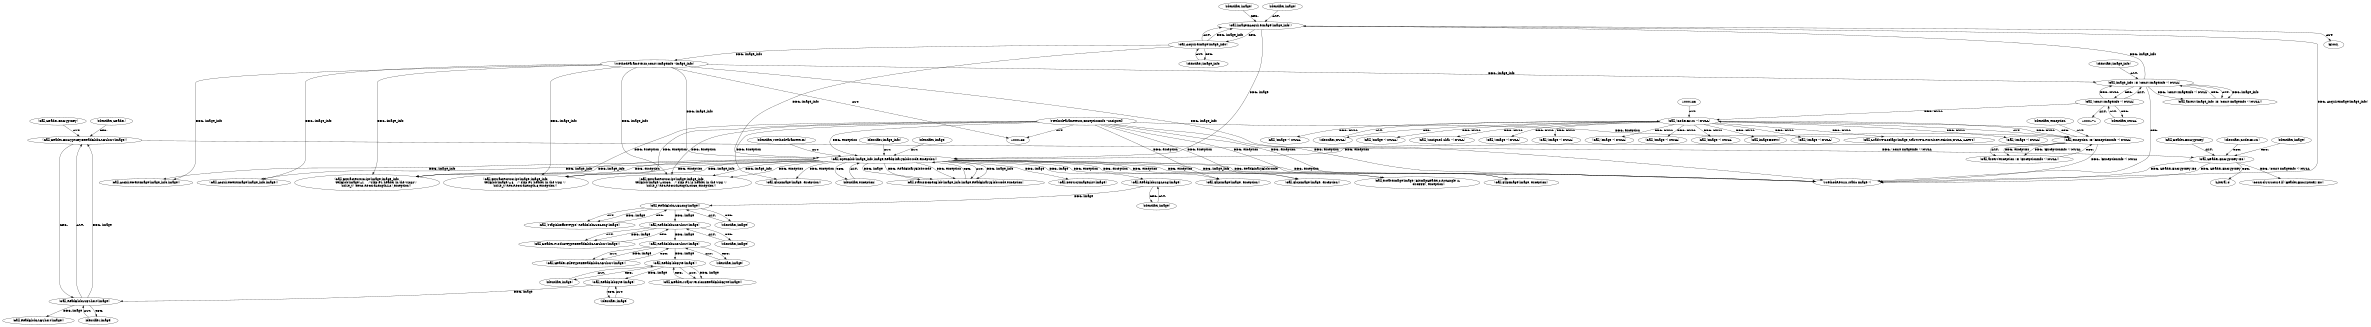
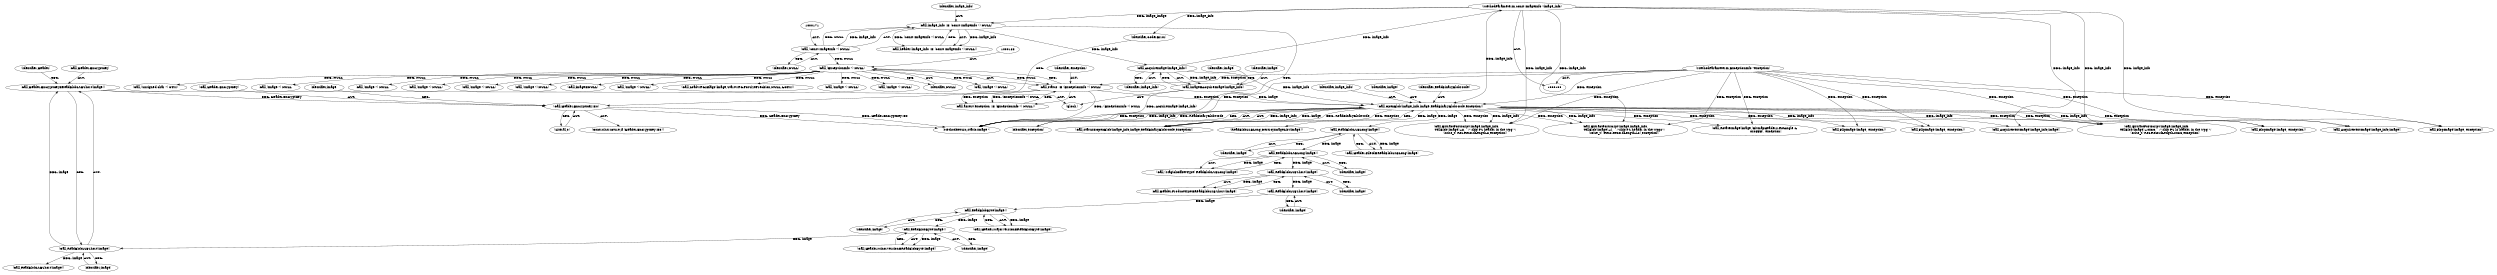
edge "(Call,image_info != (const ImageInfo *) NULL)" -> "(Call,image=AcquireImage(image_info))": now "(Call,image_info != (const ImageInfo *) NULL)" -> "(Call,AcquireImage(image_info))"
edge "(Call,image=AcquireImage(image_info))" -> "(Call,AcquireImage(image_info))": label "CFG: " -> "DDG: "
edge "(MethodParameterIn,const ImageInfo *image_info)" -> "(Call,image_info != (const ImageInfo *) NULL)": label "DDG: image_info" -> "DDG: image_image"
edge "(Call,Header.EncryptKey=ReadBlobLSBShort(image))" -> "(Block,)": added, label "AST:"
edge "(Call,image_info != (const ImageInfo *) NULL)" -> "(Call,(const ImageInfo *) NULL)": label "CFG: " -> "DDG: image_info"
node "(Call,assert(image_info != (const ImageInfo *) NULL))": label "(Call,assert(image_info != (const ImageInfo *) NULL))" -> "(Call,header(image_info != (const ImageInfo *) NULL))"
edge "(Call,(const ImageInfo *) NULL)" -> "1000171": reversed
edge "(Literal,0)" -> "(Call,Header.EncryptKey!=0)": added, label "AST:"
node "(MethodParameterIn,ExceptionInfo *unsigned)": label "(MethodParameterIn,ExceptionInfo *unsigned)" -> "(MethodParameterIn,ExceptionInfo *exception)"
node "(Call,(CoderError *) NULL)": label "(Call,(CoderError *) NULL)" -> "(Call,(ExceptionInfo *) NULL)"
node "(Identifier,MethodParameterIn)": label "(Identifier,MethodParameterIn)" -> "(Identifier,ReadBinaryBlobMode)"
node "(Call,(unsigned char *) NULL)": label "(Call,(unsigned char *) NULL)" -> "(Call,(unsigned char *) CTM)"
node "(Call,image=CTM)": label "(Call,image=CTM)" -> "(Call,image=NULL)"
node "(Call,exception != (ExceptionInfo *) NULL)": label "(Call,exception != (ExceptionInfo *) NULL)" -> "(Call,status != (ExceptionInfo *) NULL)"
edge "(MethodParameterIn,const ImageInfo *image_info)" -> "(MethodReturn,static Image *)": now "(MethodParameterIn,const ImageInfo *image_info)" -> "(Identifier,CoderError)"
edge "(Call,Header.EncryptKey=ReadBlobLSBShort(image))" -> "(Call,Header.EncryptKey!=0)": label "DDG: (const ImageInfo *) NULL" -> "DDG: Header.EncryptKey"
node "(Call,Header.FileId=ReadBlobLSBLong(image))": added
edge "(Call,Header.EncryptKey!=0)" -> "(ControlStructure,if (Header.EncryptKey!=0))": label "DDG: (const ImageInfo *) NULL" -> "AST: "
node "(Call,DestroyImageList(image))": label "(Call,DestroyImageList(image))" -> "(ReadBlobLSBLong,DestroyImageList(image))"
node "(Call,Header.MinorVersion=ReadBlobByte(image))": added
node "(Call,Header.FileType=ReadBlobLSBShort(image))": removed
